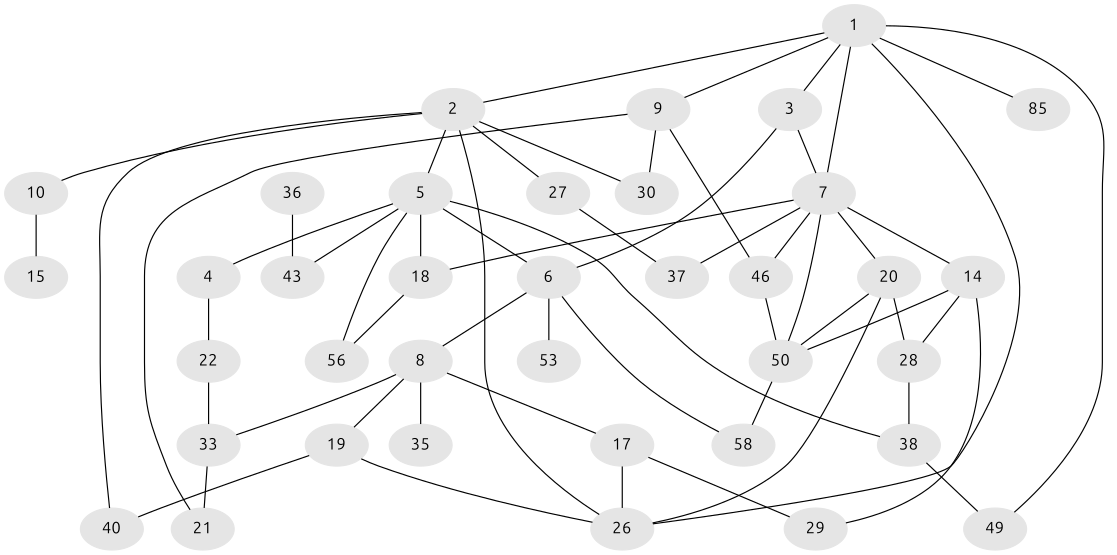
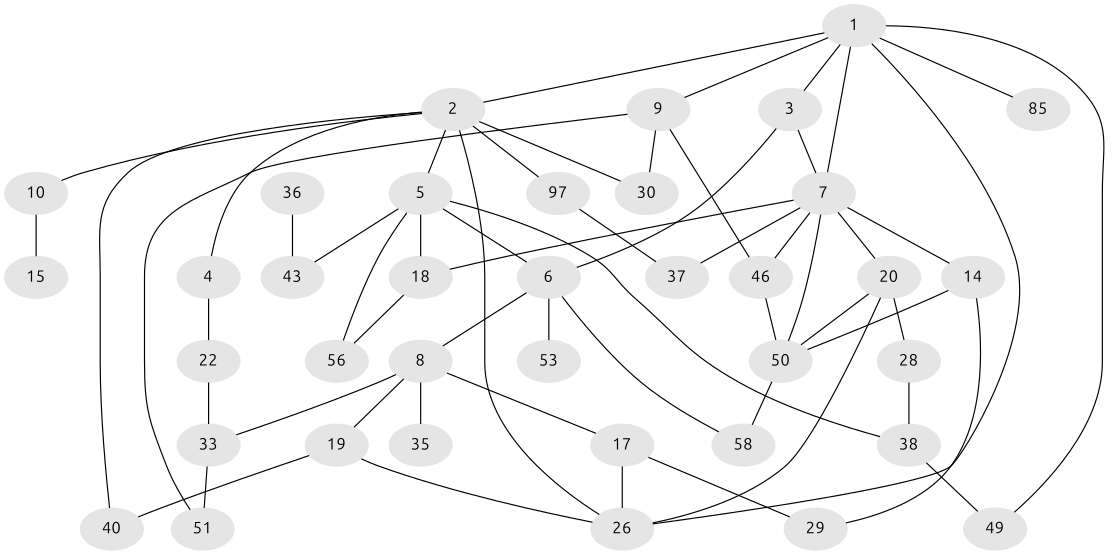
node "27": label "27" -> "97"
edge "5" -- "4": now "2" -- "4"
edge "14" -- "28": removed
node "21": label "21" -> "51"
